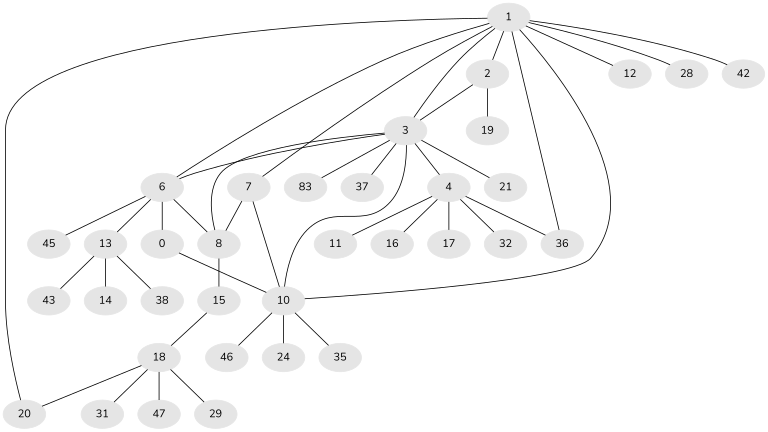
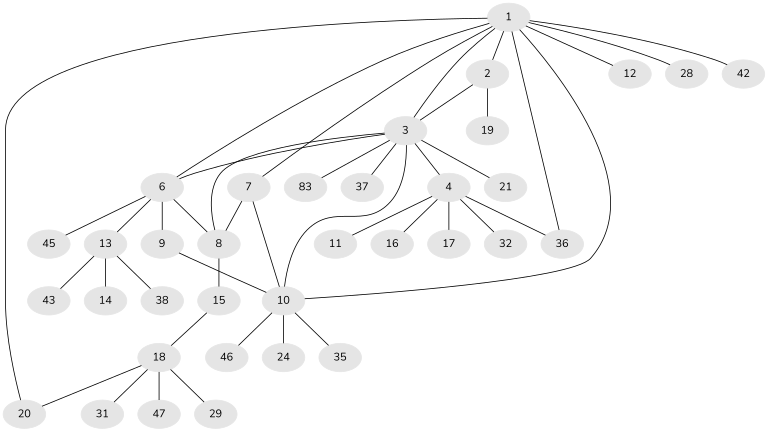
node "0": label "0" -> "9"
